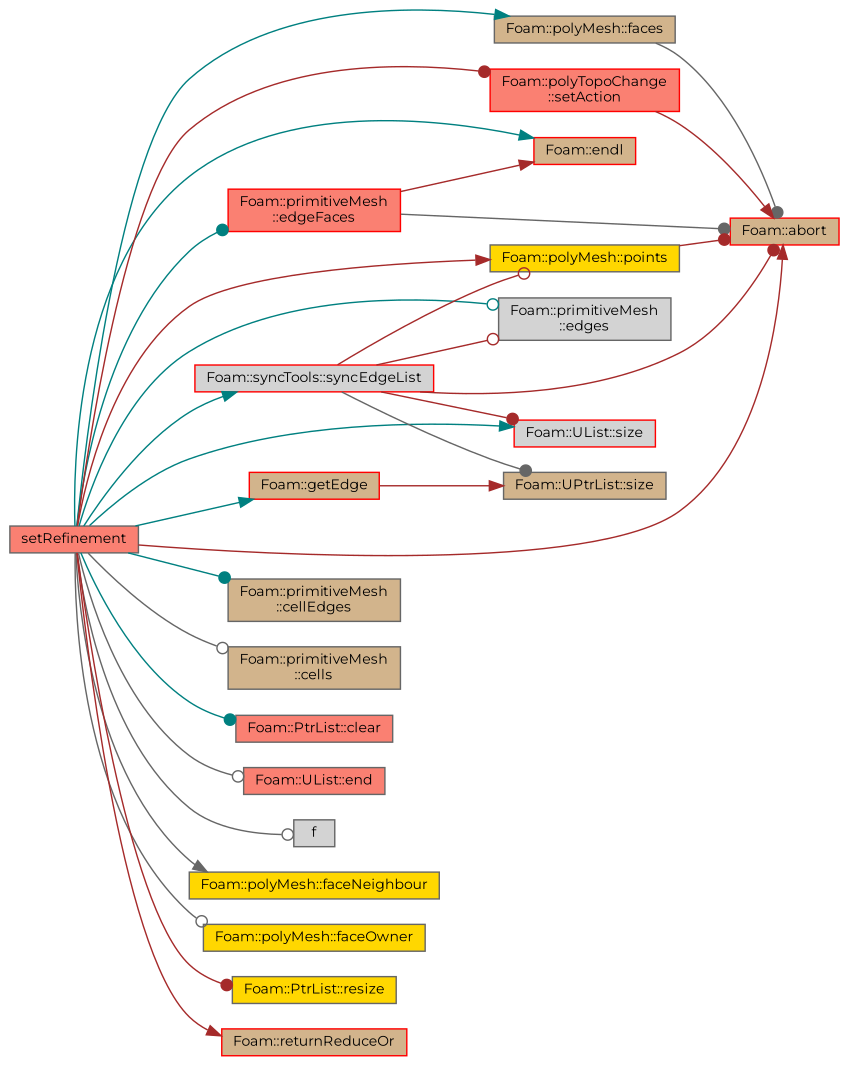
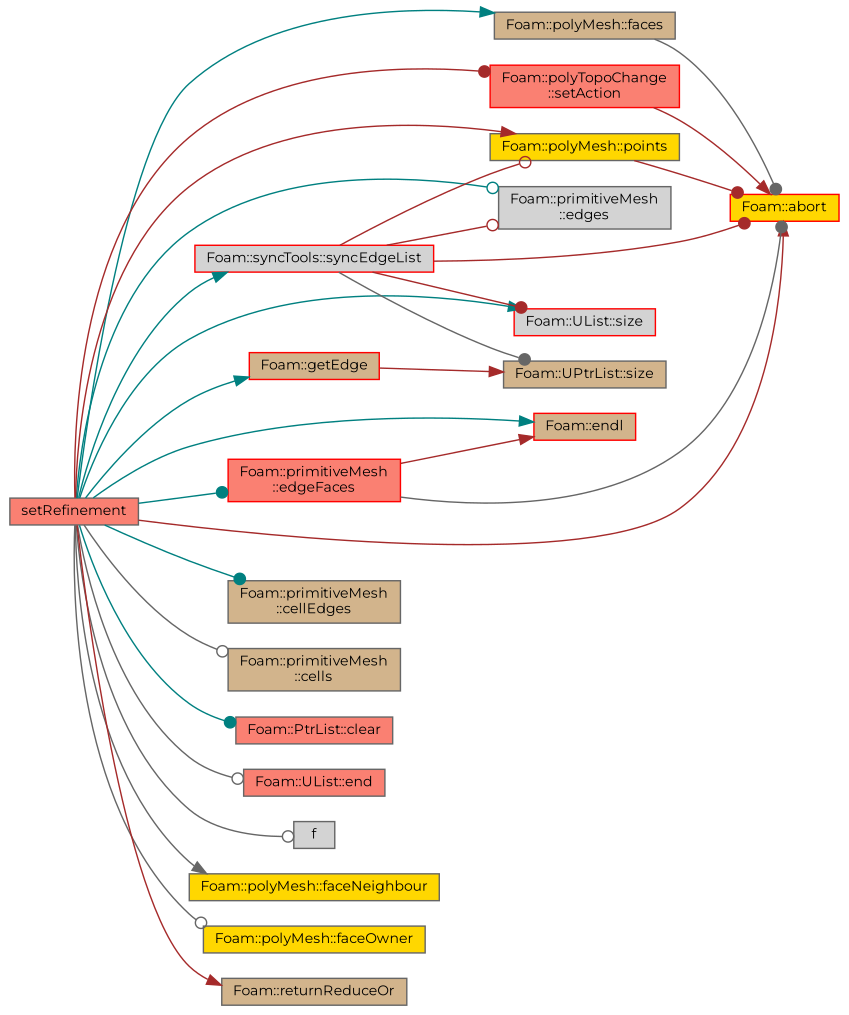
node "Foam::abort": fillcolor tan -> gold
node "Foam::PtrList::resize": removed
node "Foam::returnReduceOr": color red -> grey40
